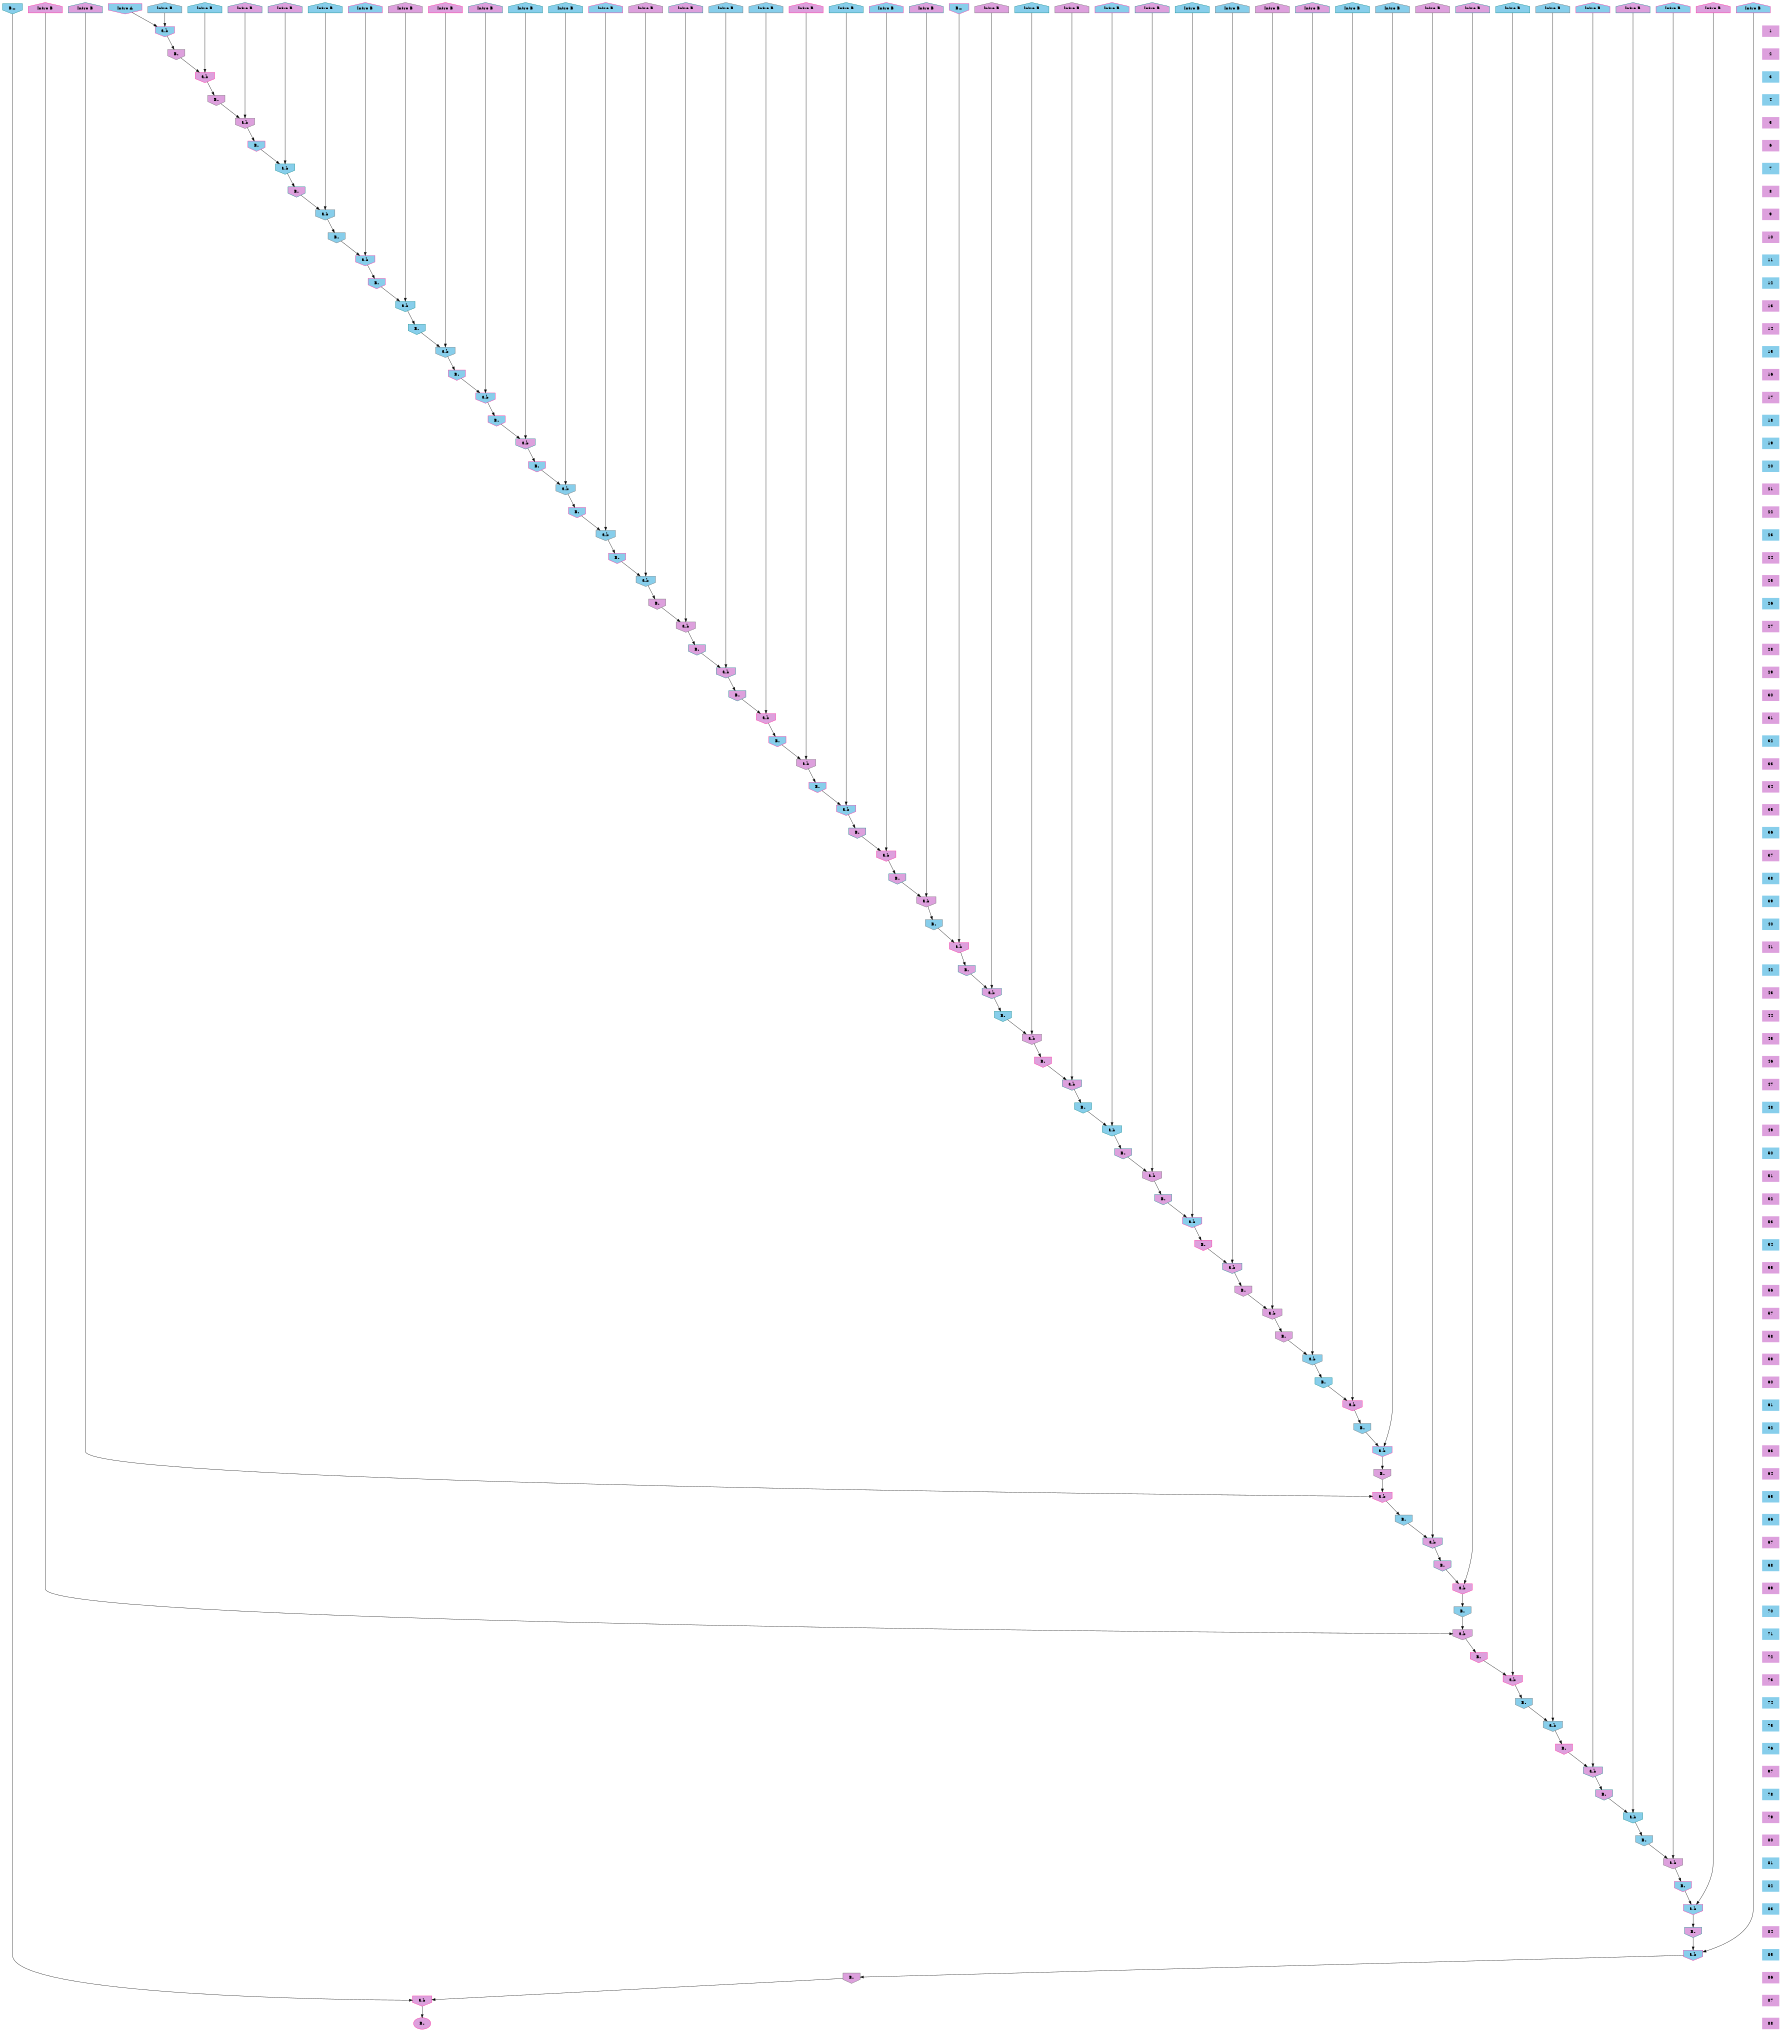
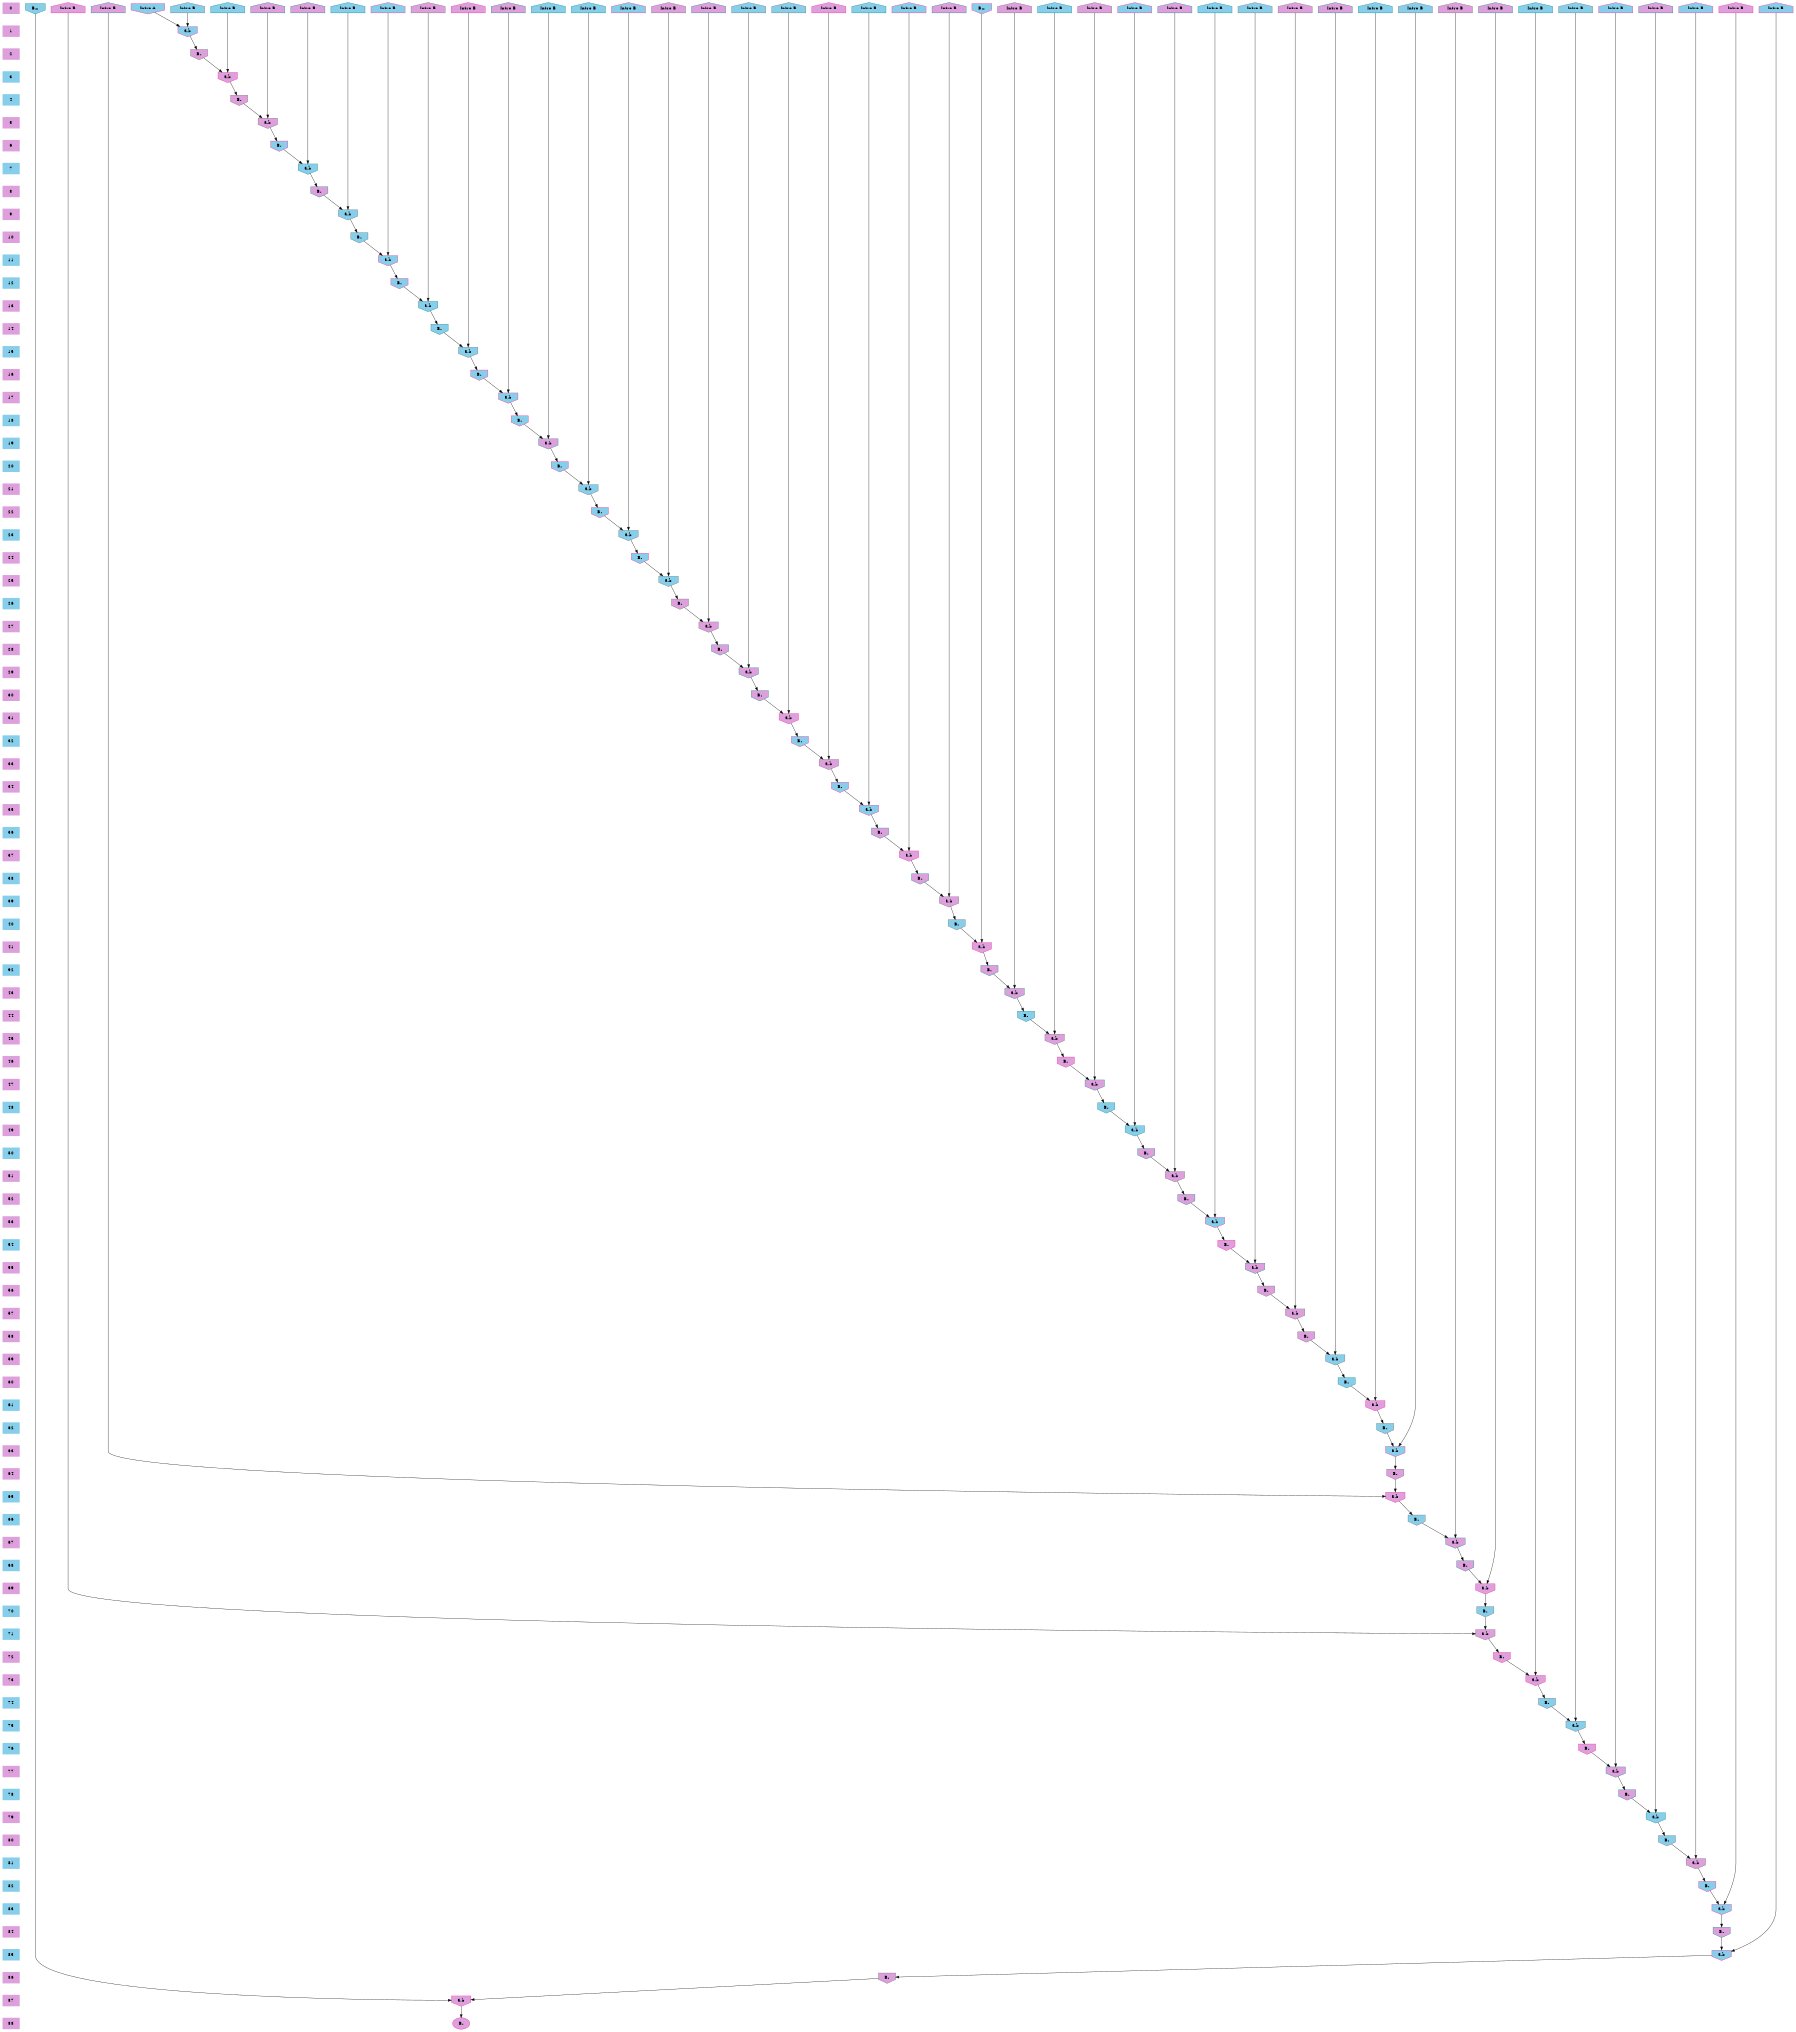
node "0": added
node "42": label "42" -> "92"
node "97": label "97" -> "77"
